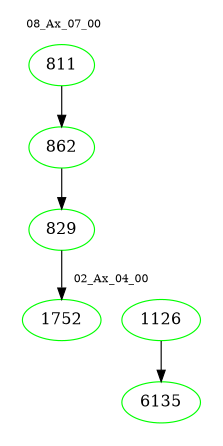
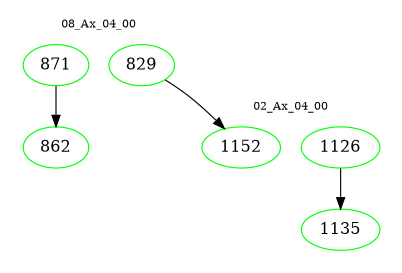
cluster "08_Ax_07_00": label "08_Ax_07_00" -> "08_Ax_04_00"
node "811": label "811" -> "871"
edge "862" -> "829": removed
node "1752": label "1752" -> "1152"
node "6135": label "6135" -> "1135"
